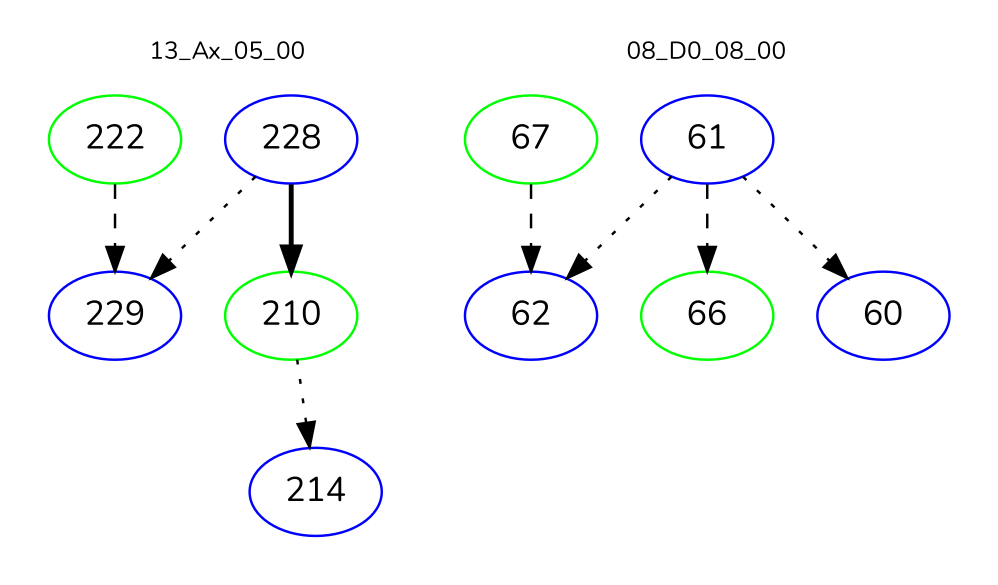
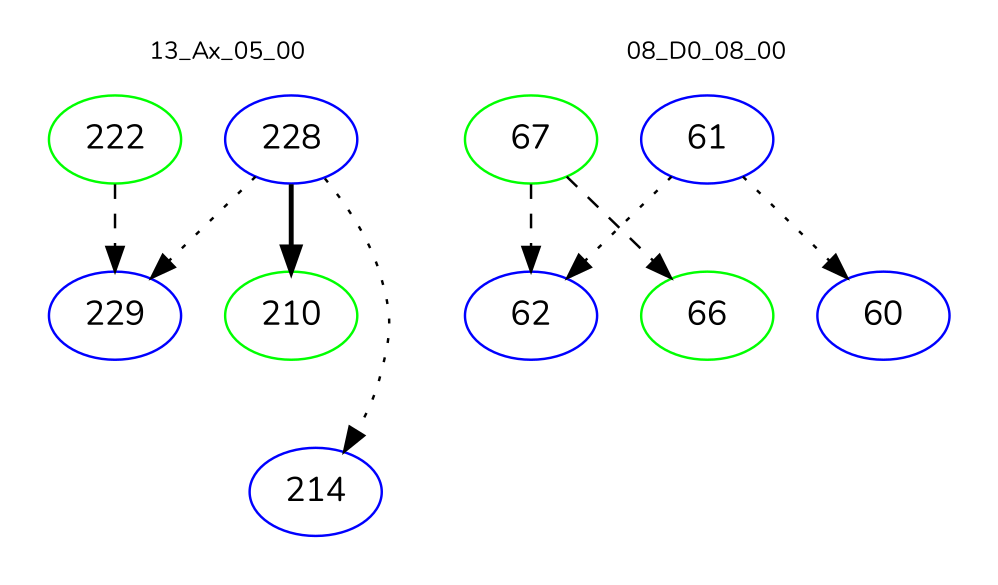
edge "61" -> "66": now "67" -> "66"
edge "210" -> "214": now "228" -> "214"
